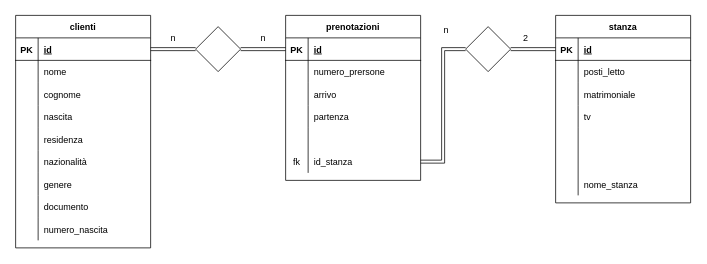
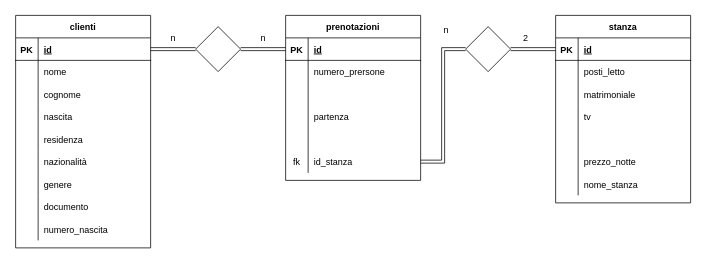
node "arrivo": removed
node "prezzo_notte": added
